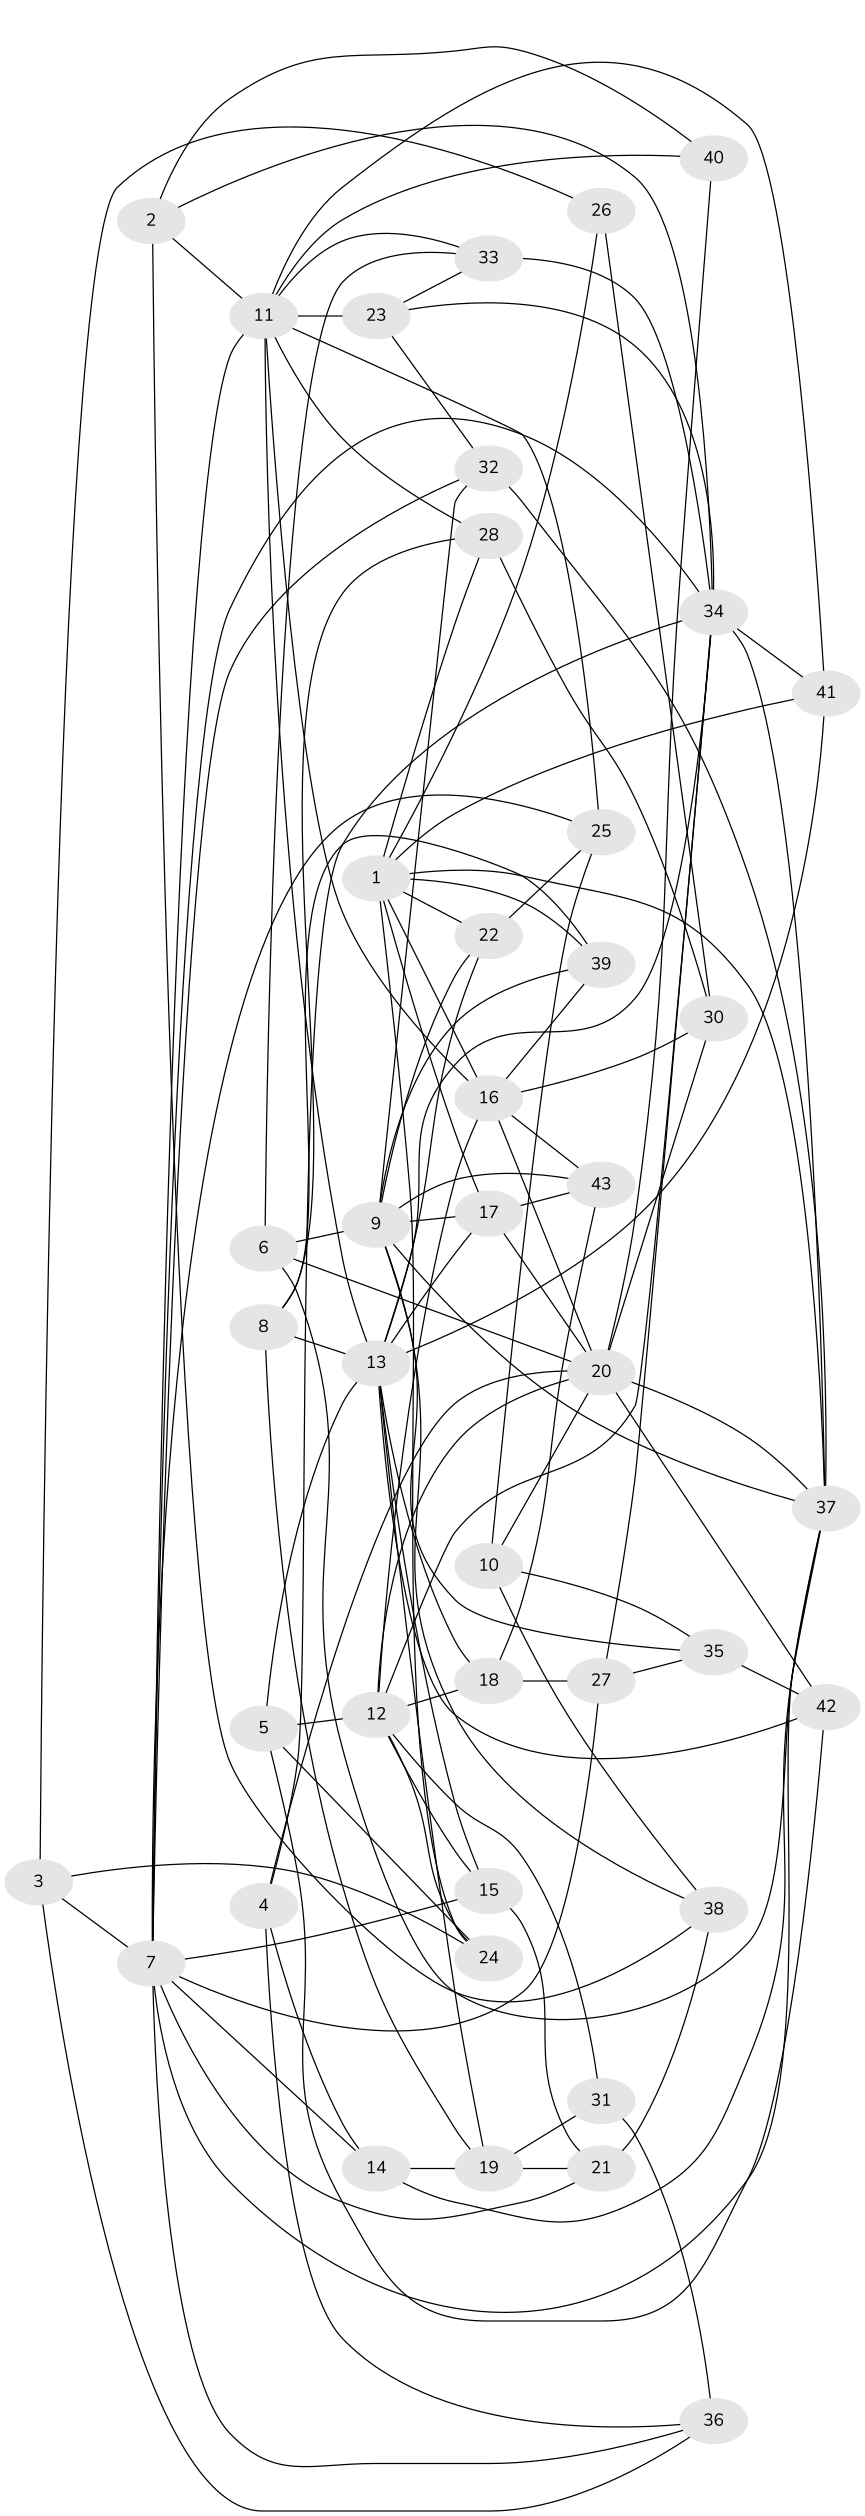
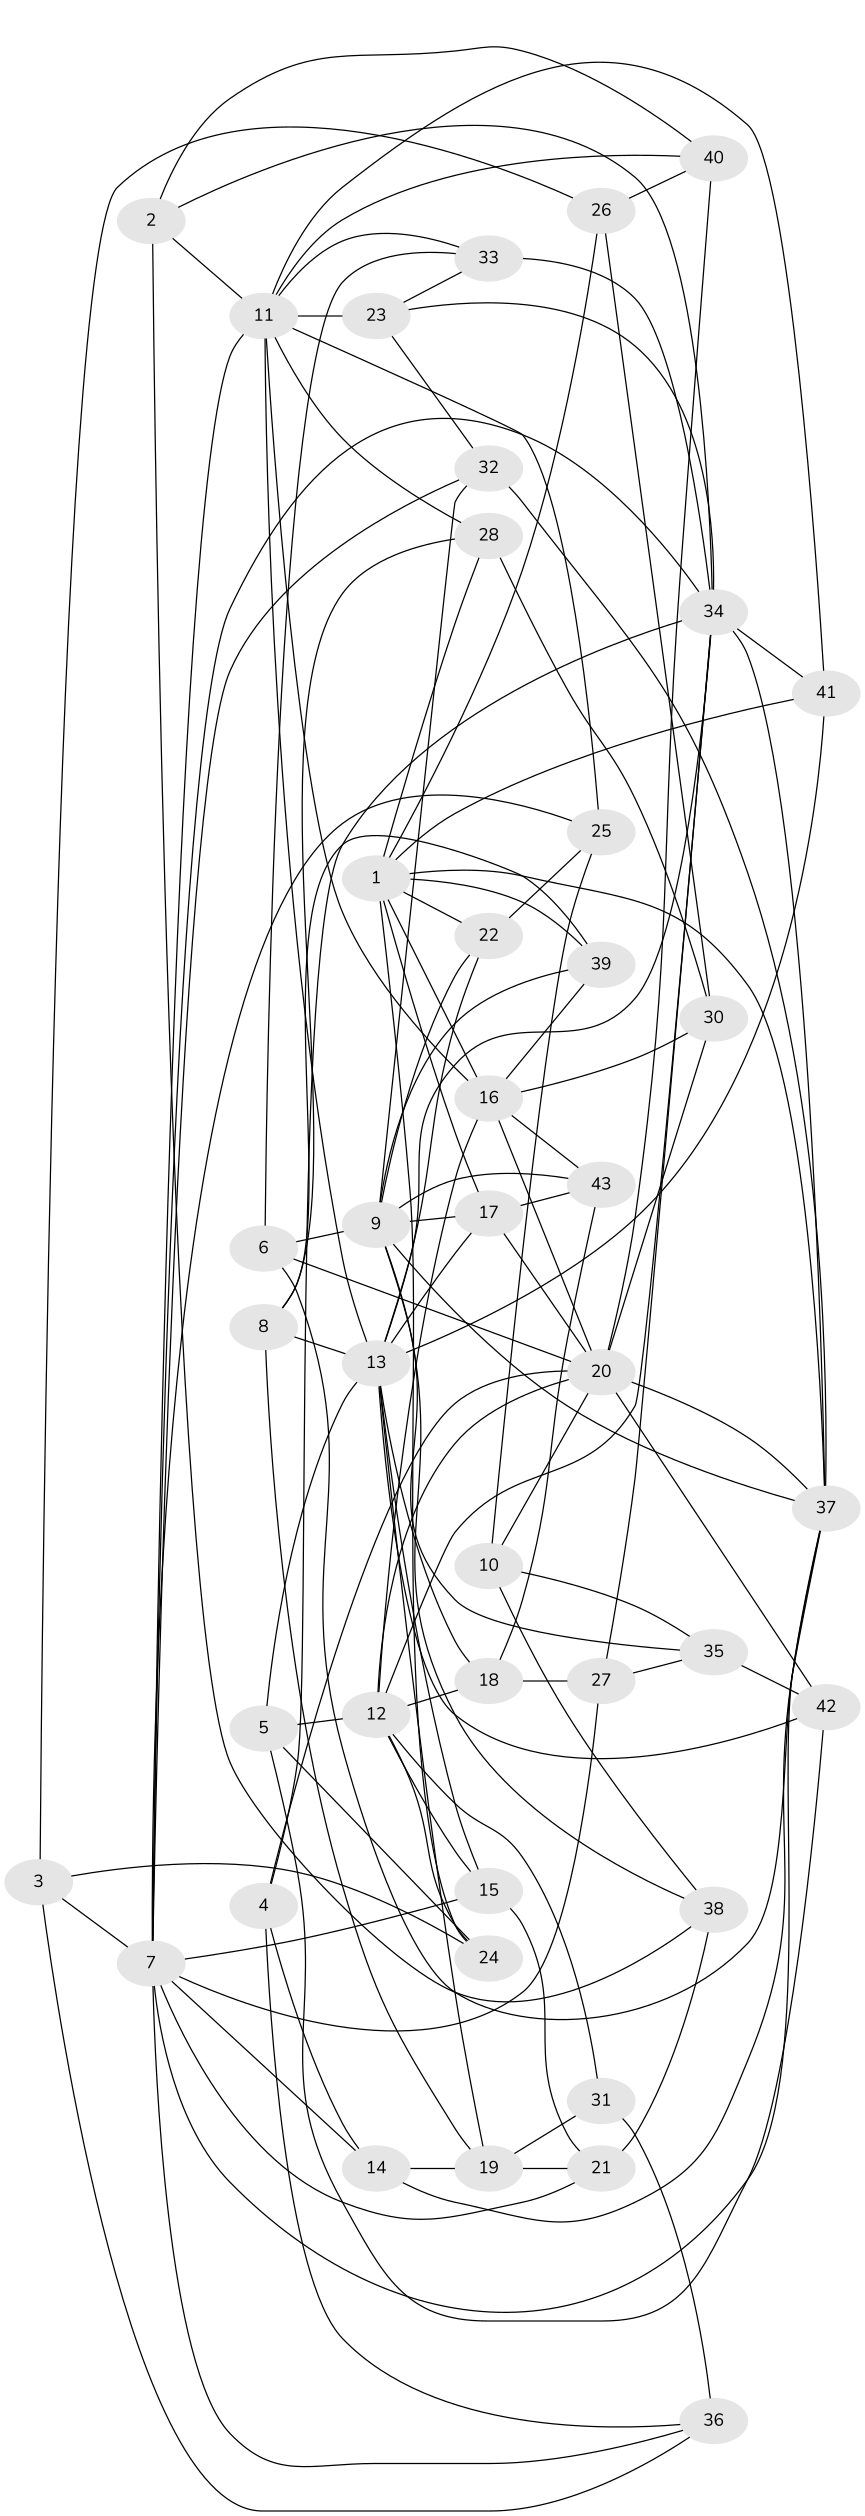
edge "40" -- "26": added
